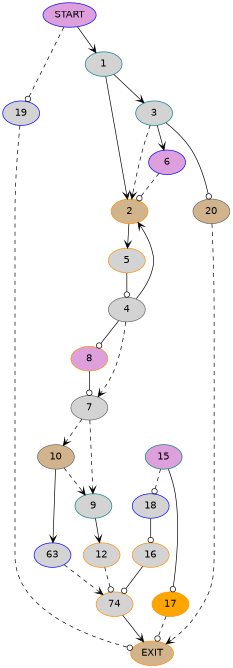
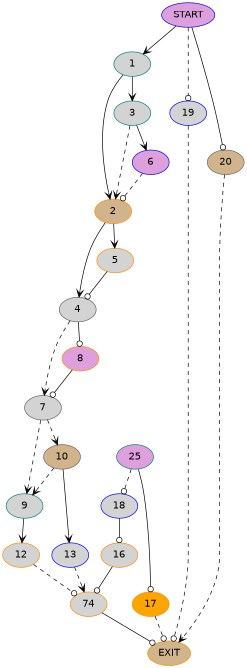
edge "3" -> "20": now "START" -> "20"
edge "4" -> "2": reversed
node "15": label "15" -> "25"
node "63": label "63" -> "13"
edge "74" -> "EXIT": arrowhead vee -> odot
